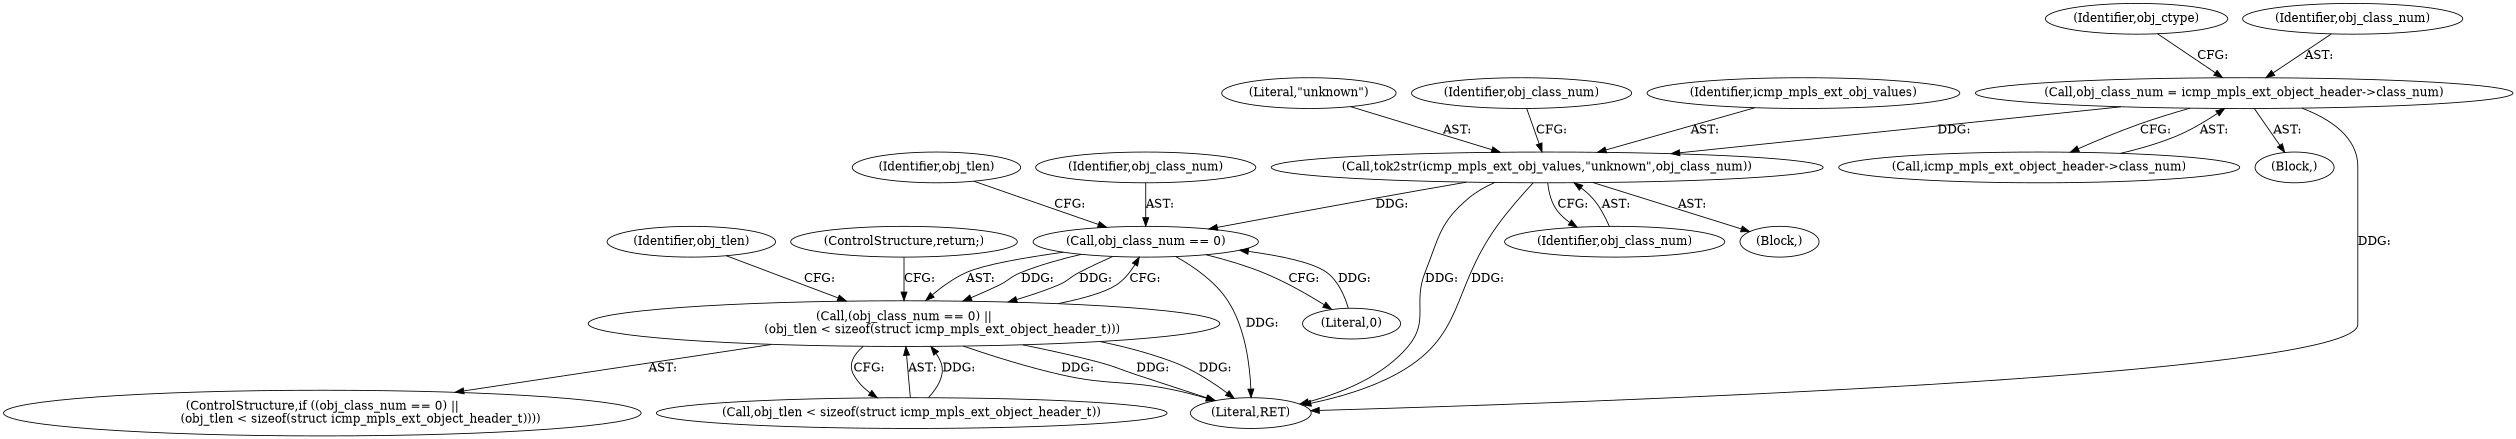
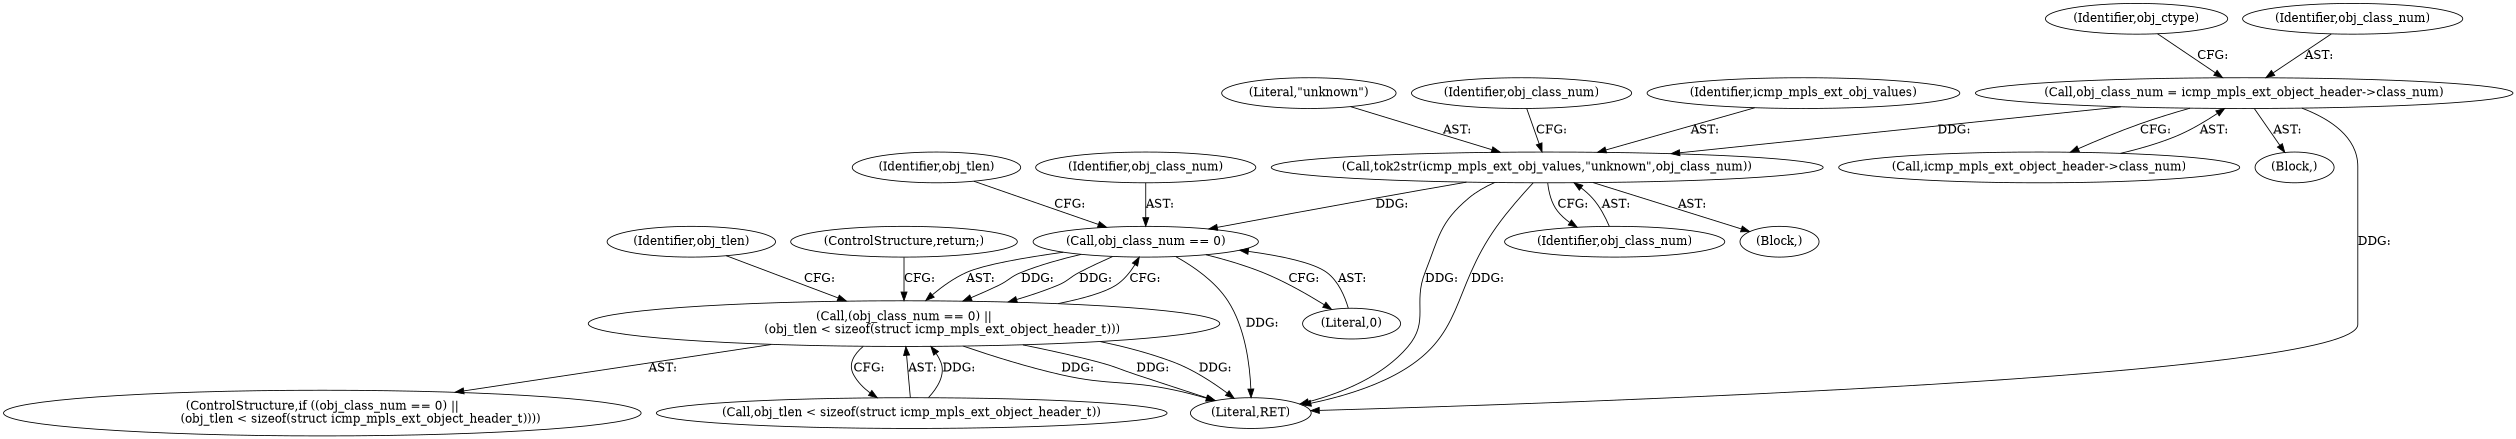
edge "(Literal,0)" -> "(Call,obj_class_num == 0)": label "DDG: " -> "AST: "
